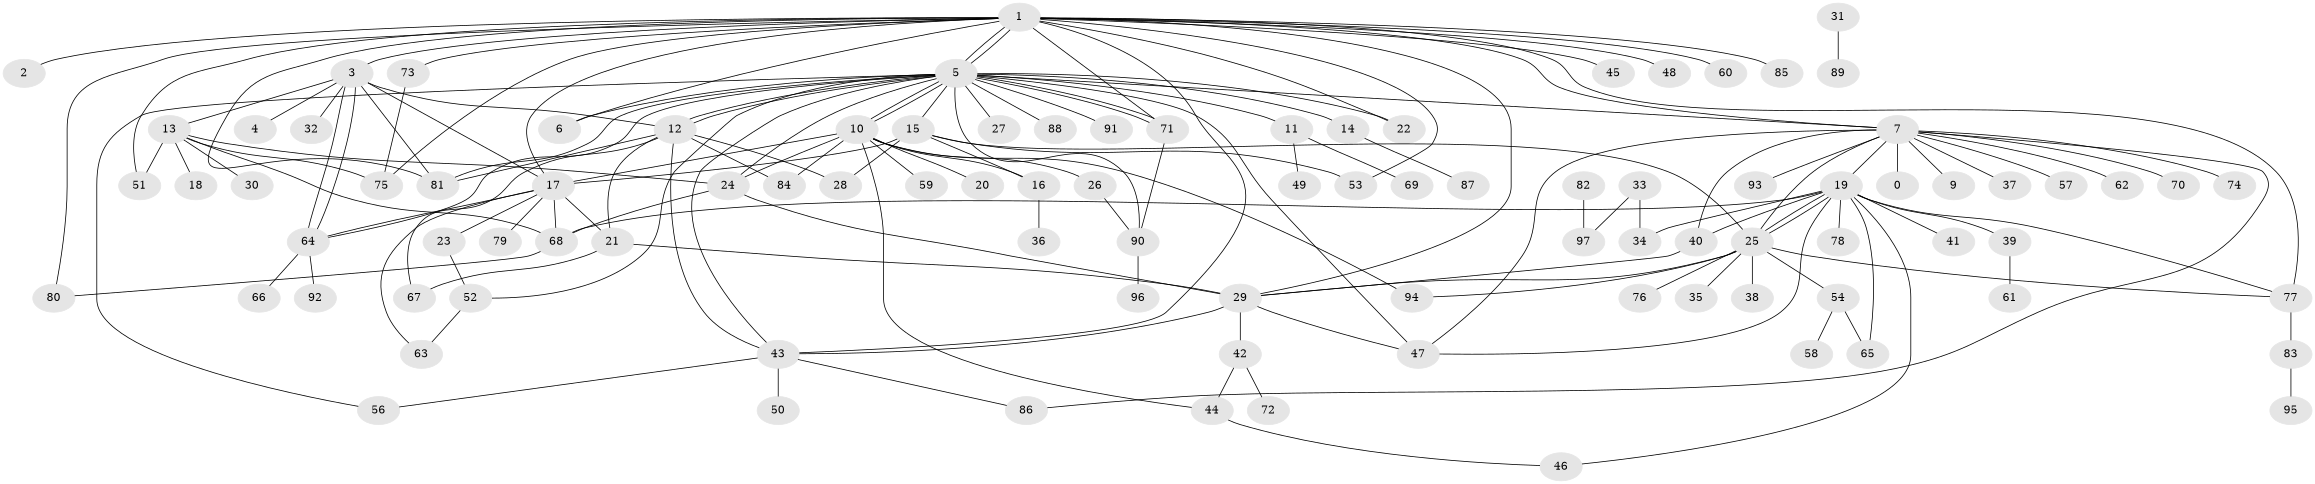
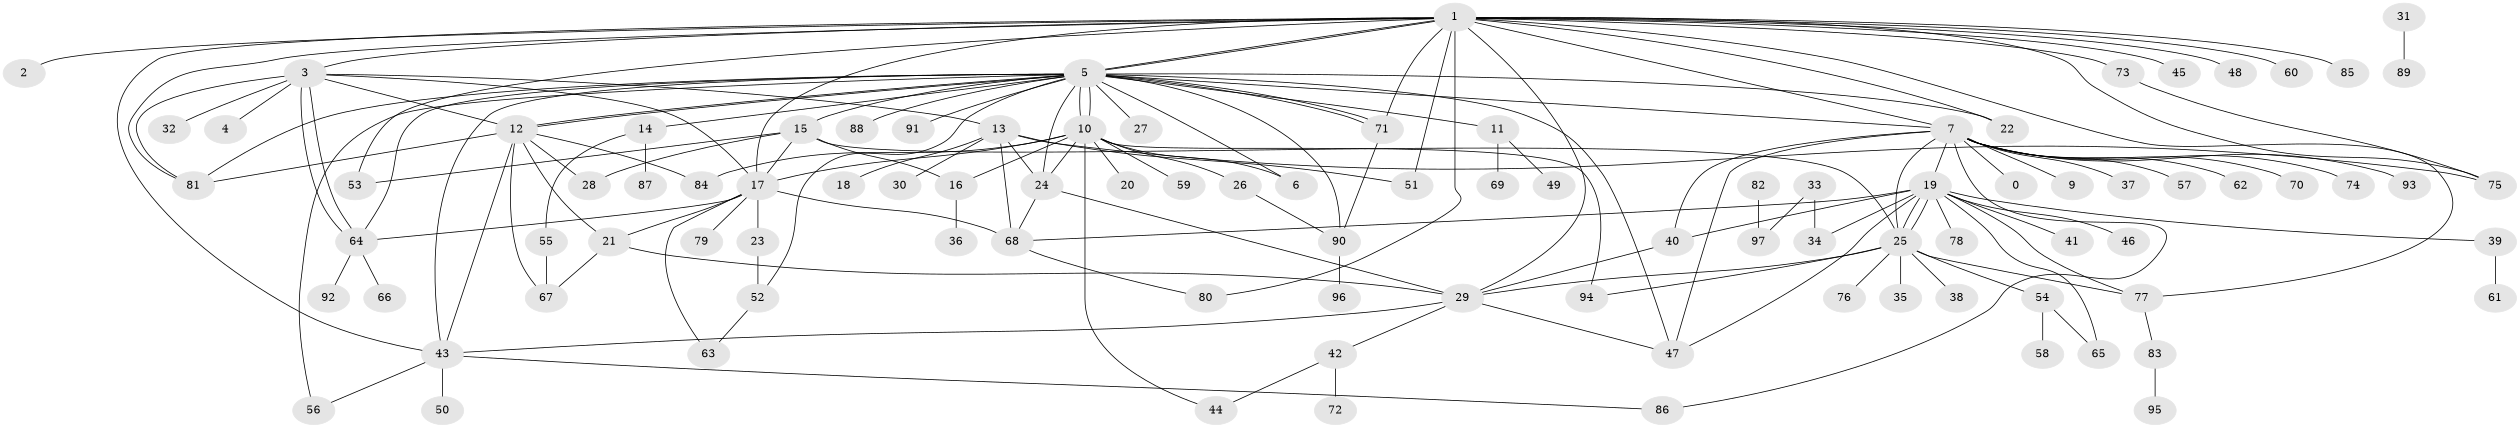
edge "1" -- "6": now "10" -- "6"
node "55": added
edge "44" -- "46": removed
